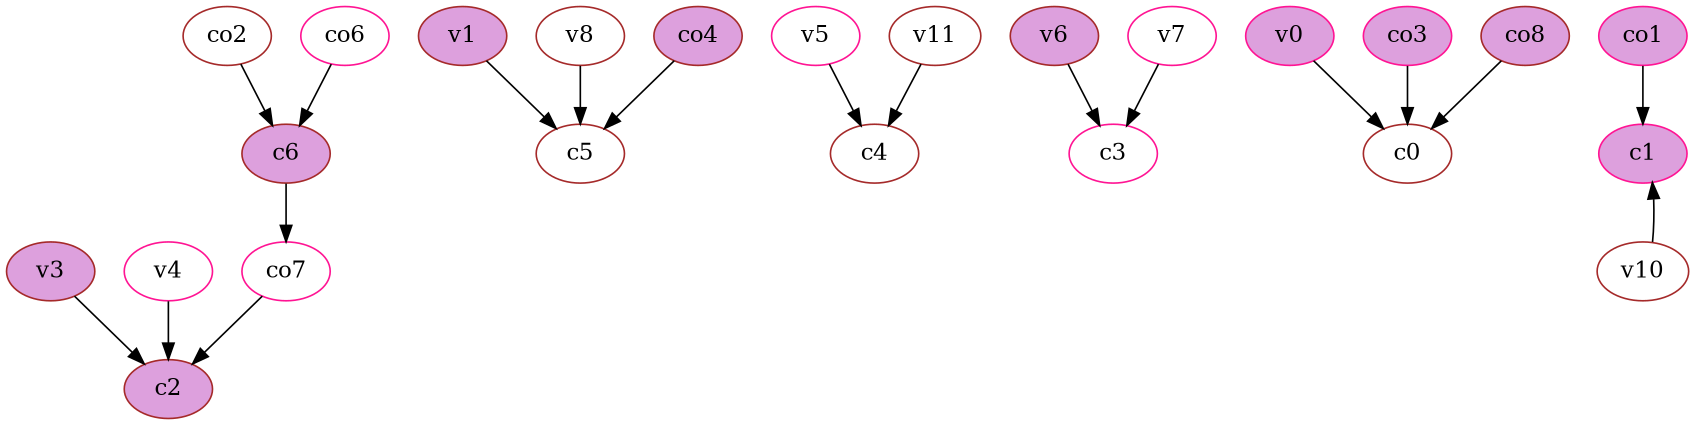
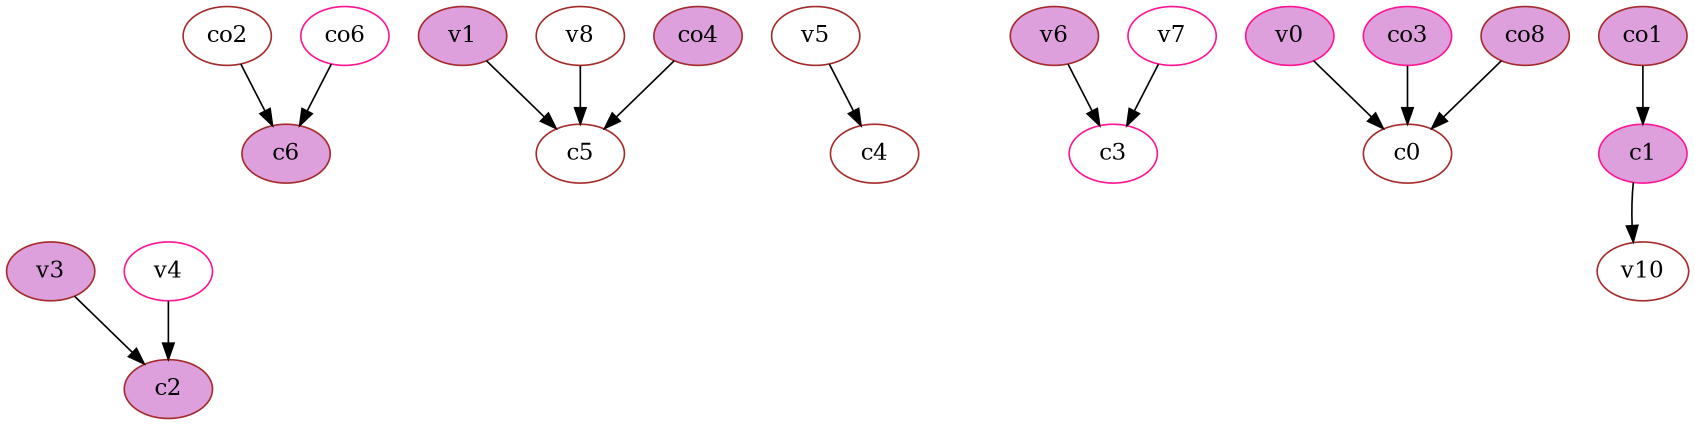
node "v5": color deeppink -> brown
node "v11": removed
node "co1": color deeppink -> brown
edge "v10" -> "c1": reversed
node "co7": removed
